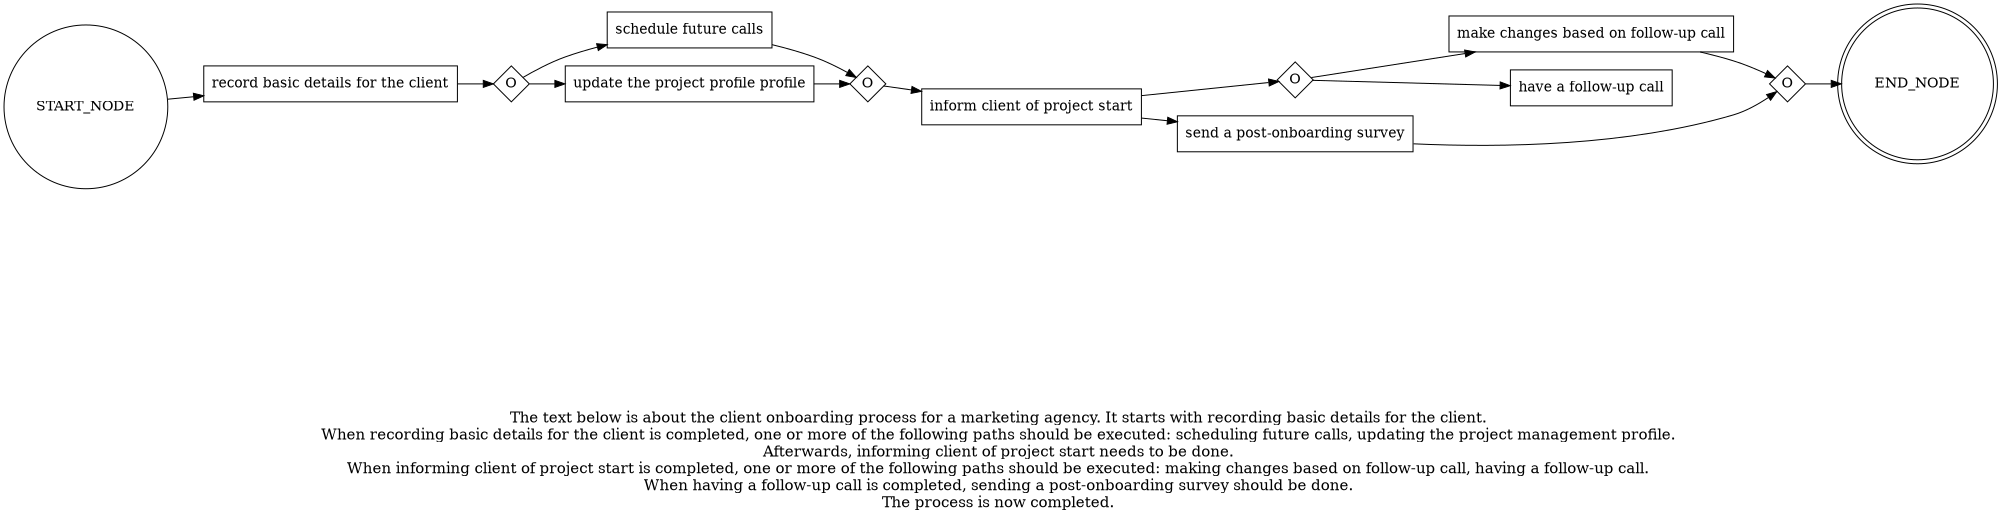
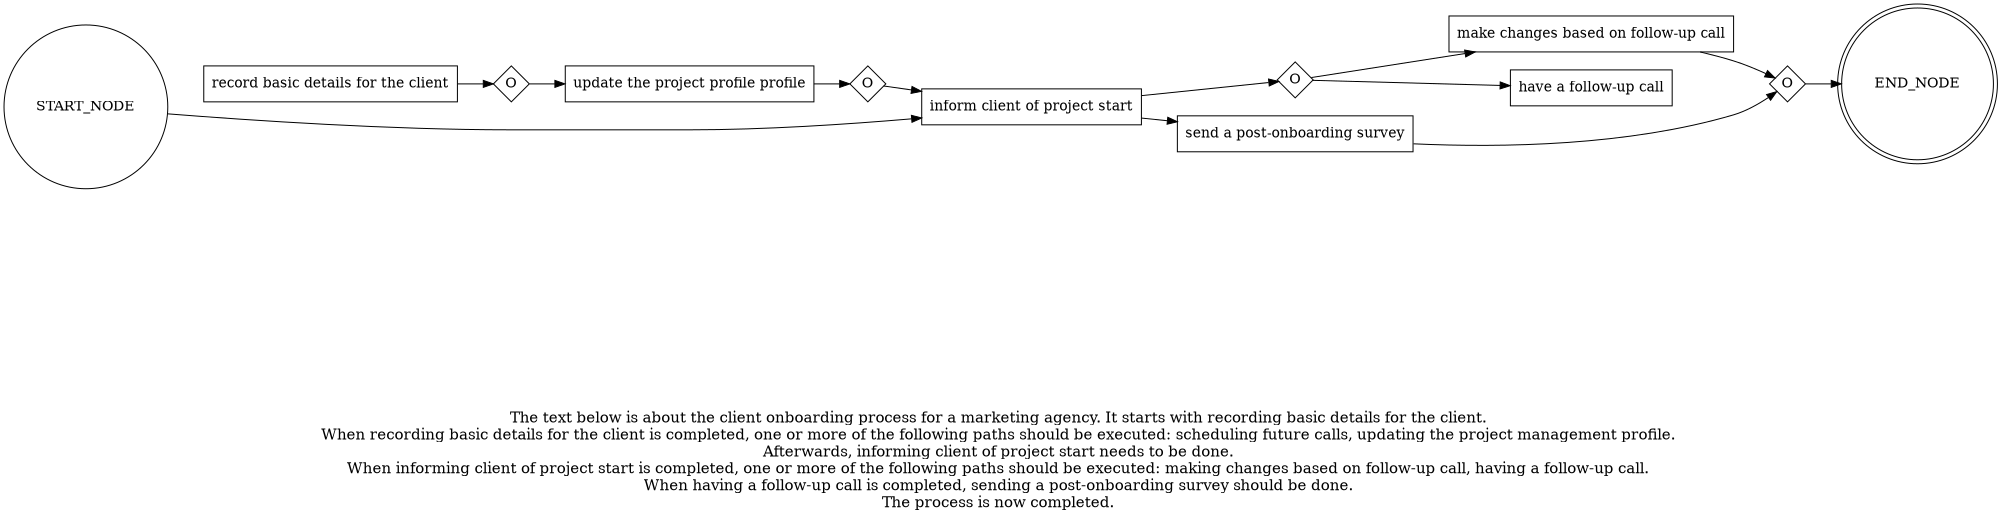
node "schedule future calls": removed
edge "START_NODE" -> "record basic details for the client": now "START_NODE" -> "inform client of project start"
